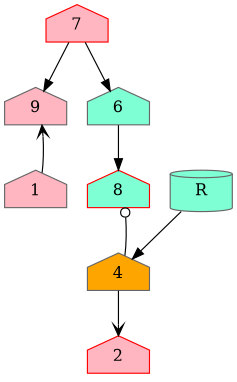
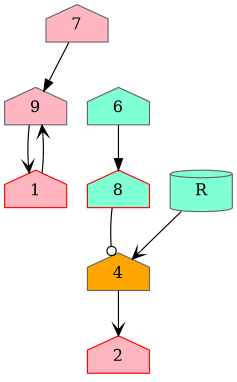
node "7": color red -> gray40
edge "7" -> "6": removed
edge "9" -> "1": added
node "1": color gray40 -> red
edge "R" -> "4": arrowhead normal -> vee
edge "4" -> "8": reversed
